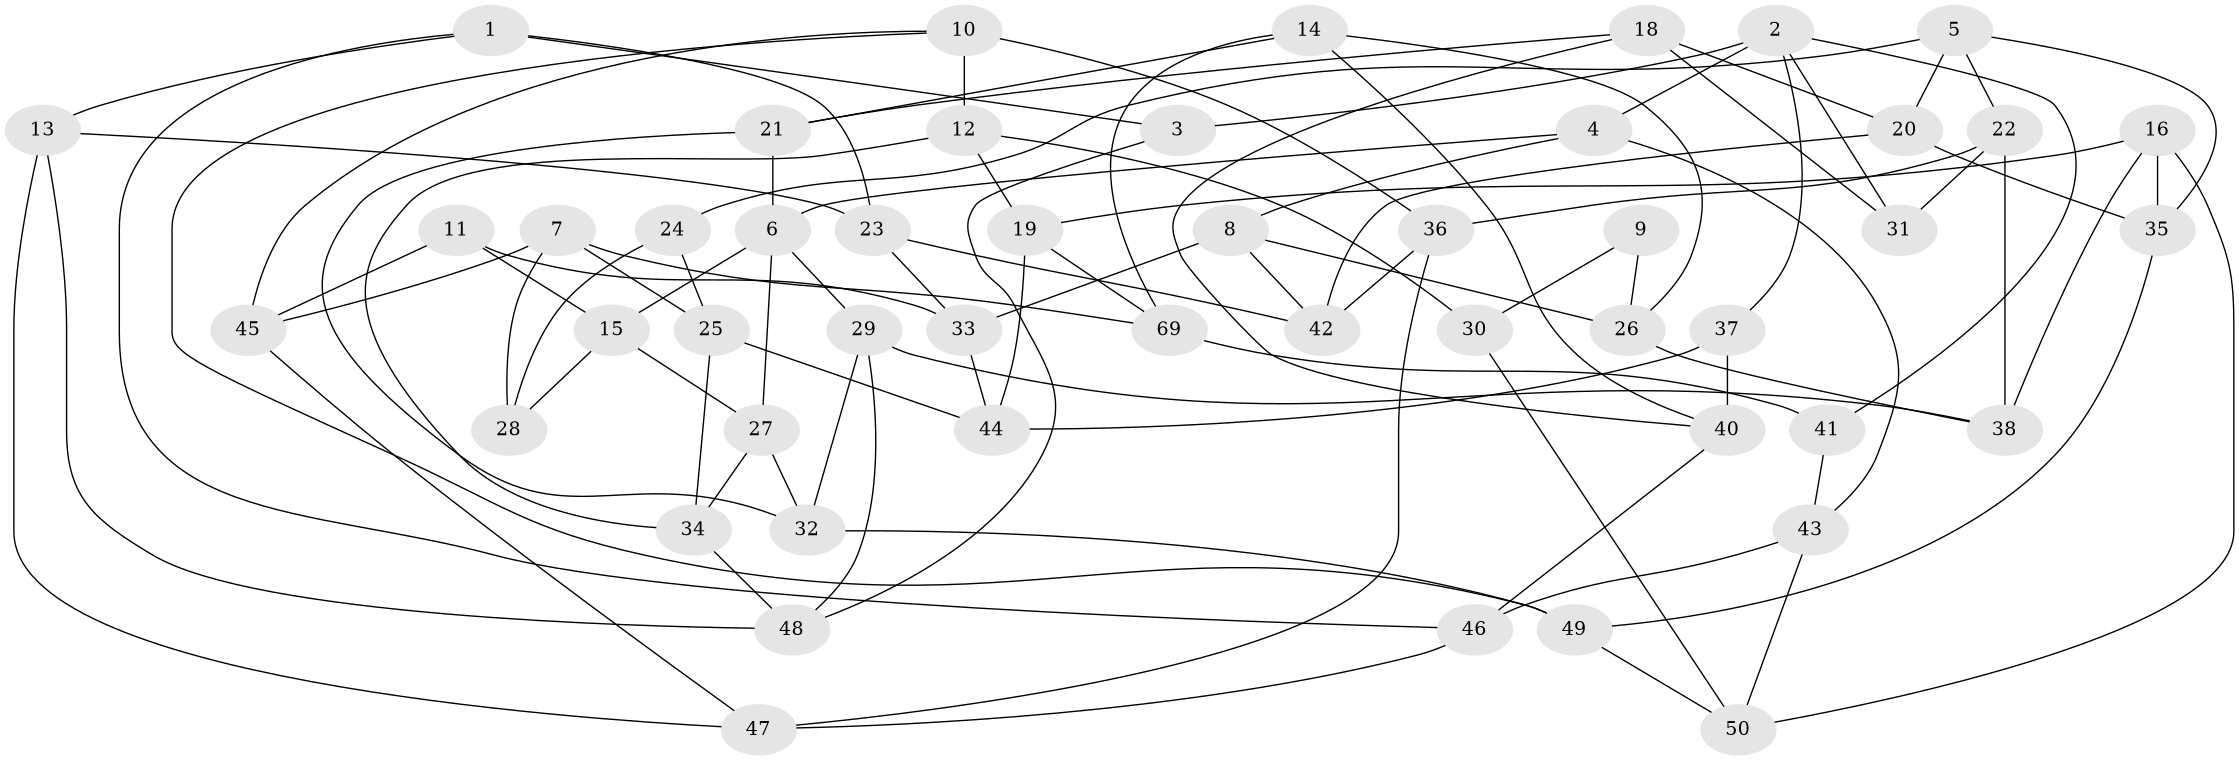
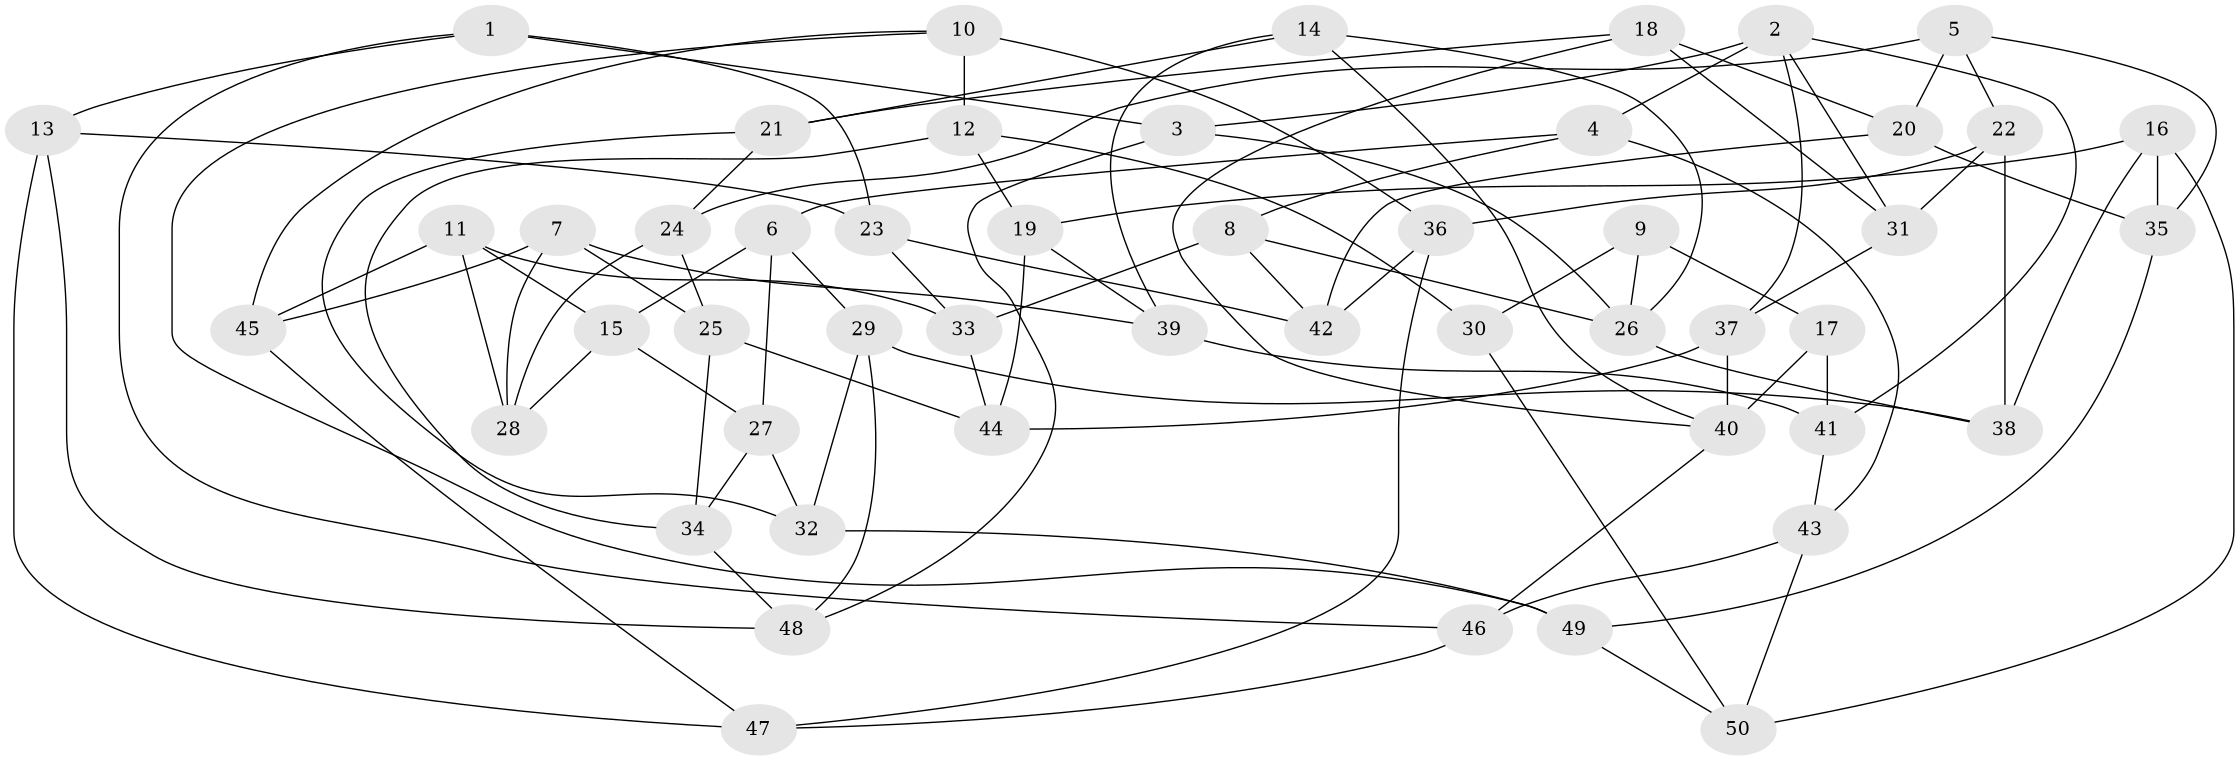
edge "3" -- "26": added
edge "21" -- "6": now "21" -- "24"
edge "31" -- "37": added
edge "11" -- "28": added
node "69": label "69" -> "39"
node "17": added
